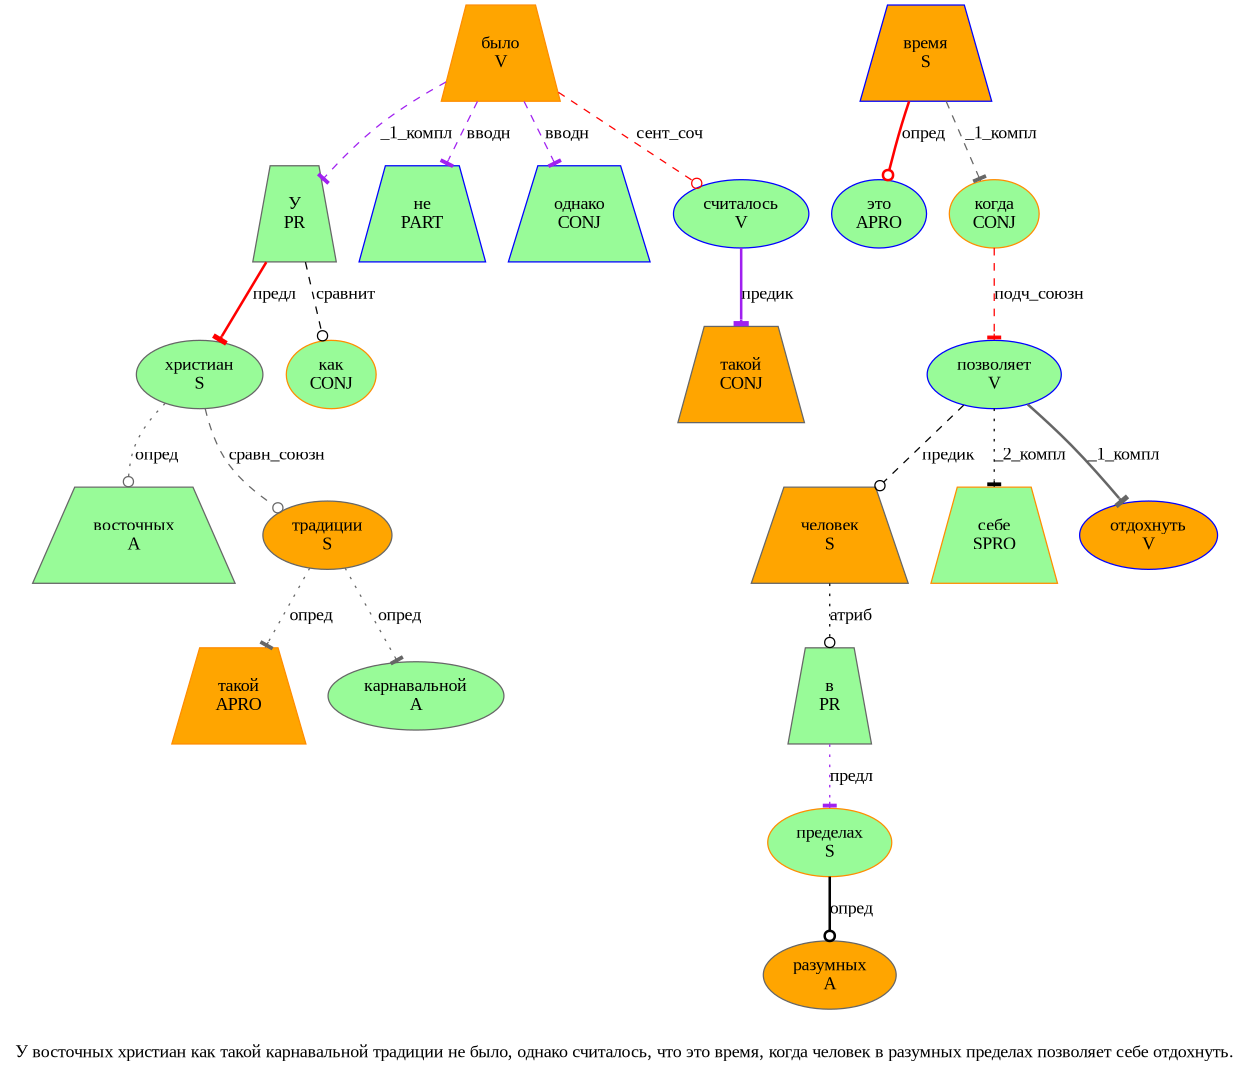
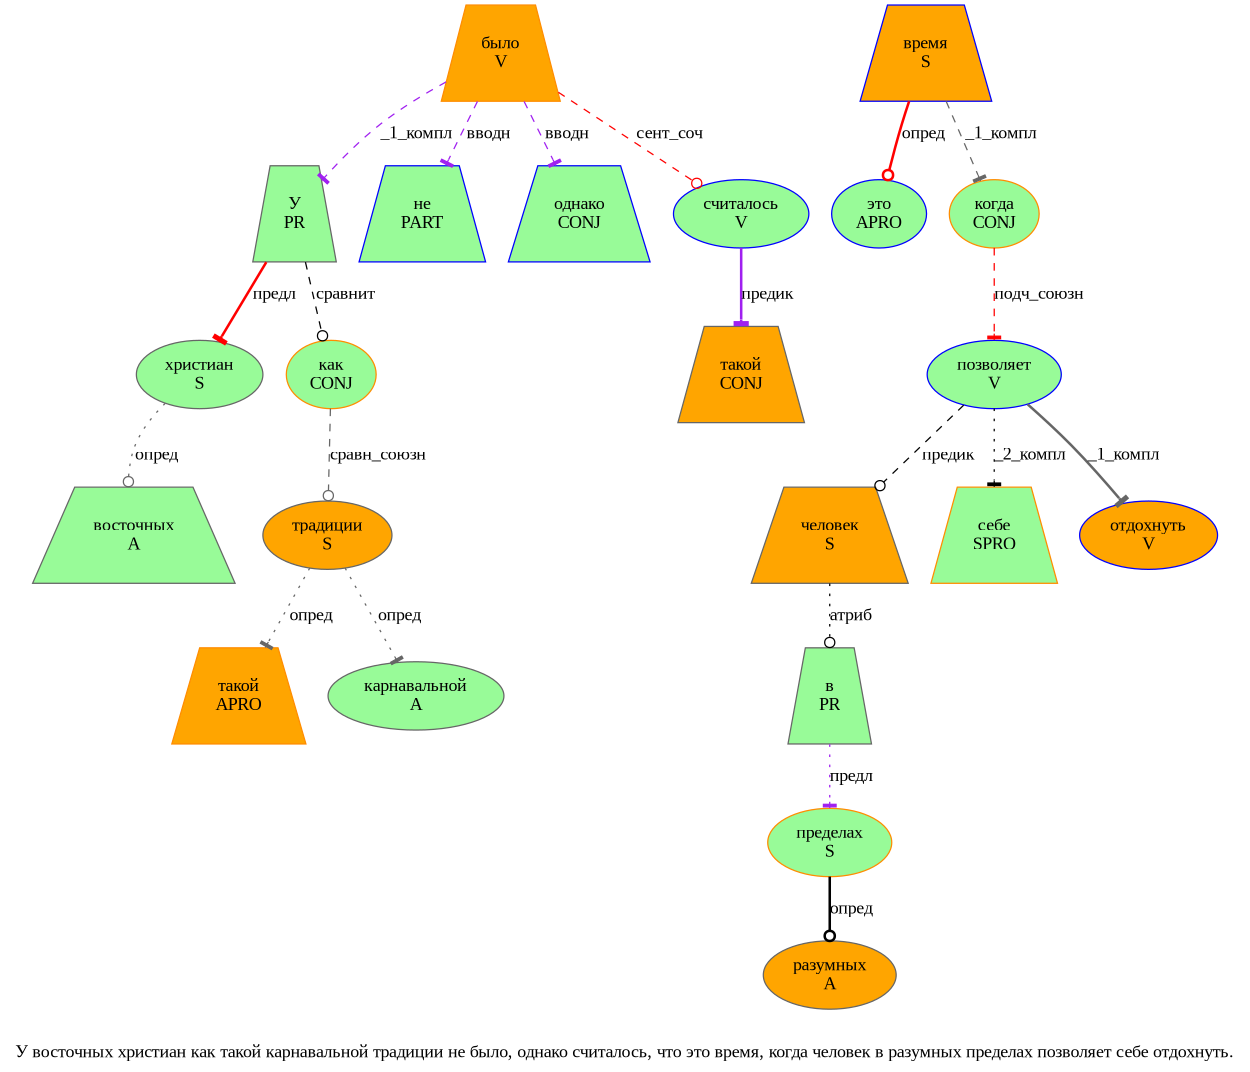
edge "христиан S" -> "традиции S": now "как CONJ" -> "традиции S"
